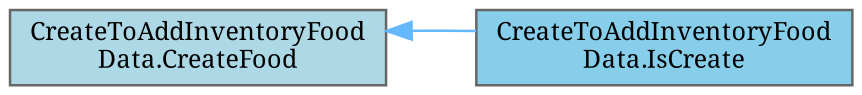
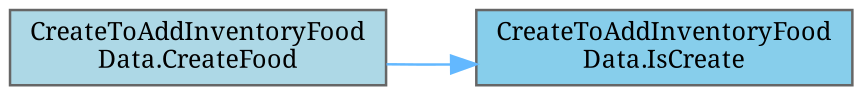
edge "CreateToAddInventoryFood Data.IsCreate" -> "CreateToAddInventoryFood Data.CreateFood": reversed
